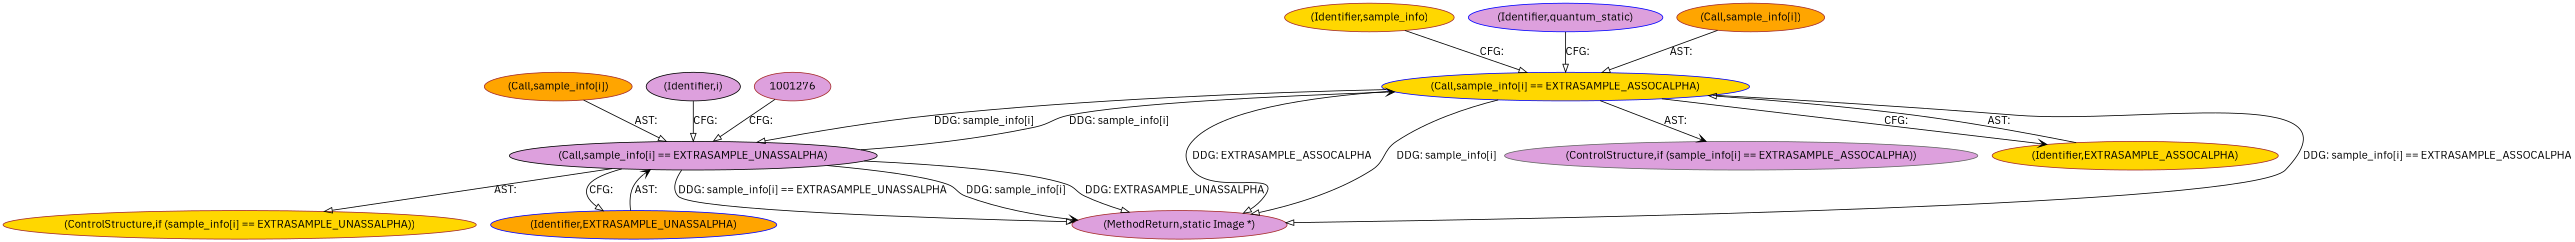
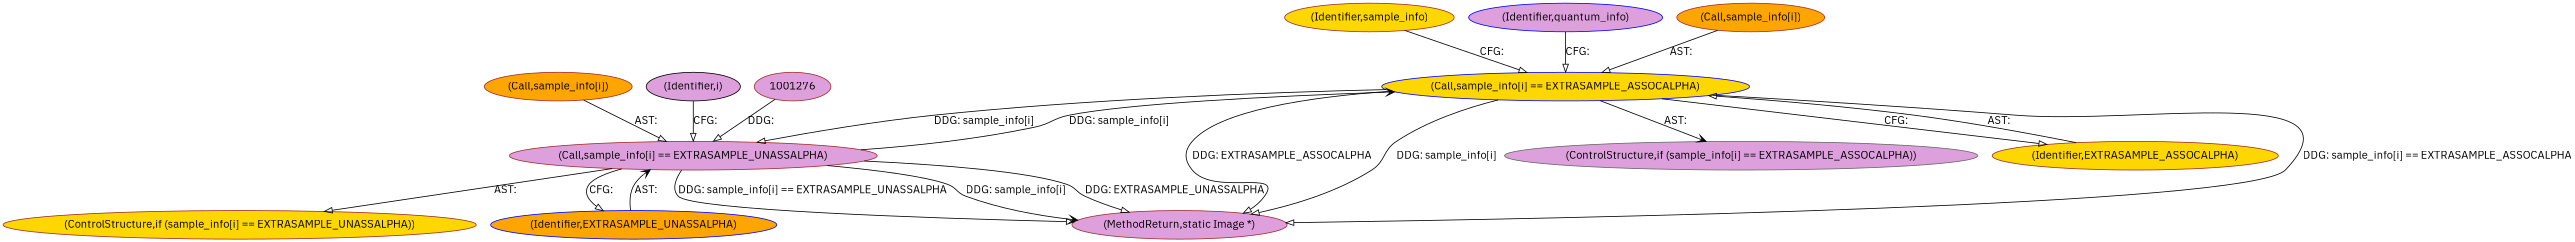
node "(Identifier,quantum_static)": label "(Identifier,quantum_static)" -> "(Identifier,quantum_info)"
edge "1001276" -> "(Call,sample_info[i] == EXTRASAMPLE_UNASSALPHA)": label "CFG: " -> "DDG: "
edge "(Call,sample_info[i] == EXTRASAMPLE_ASSOCALPHA)" -> "(Identifier,EXTRASAMPLE_ASSOCALPHA)": arrowhead vee -> onormal
node "(Call,sample_info[i] == EXTRASAMPLE_UNASSALPHA)": color black -> brown
